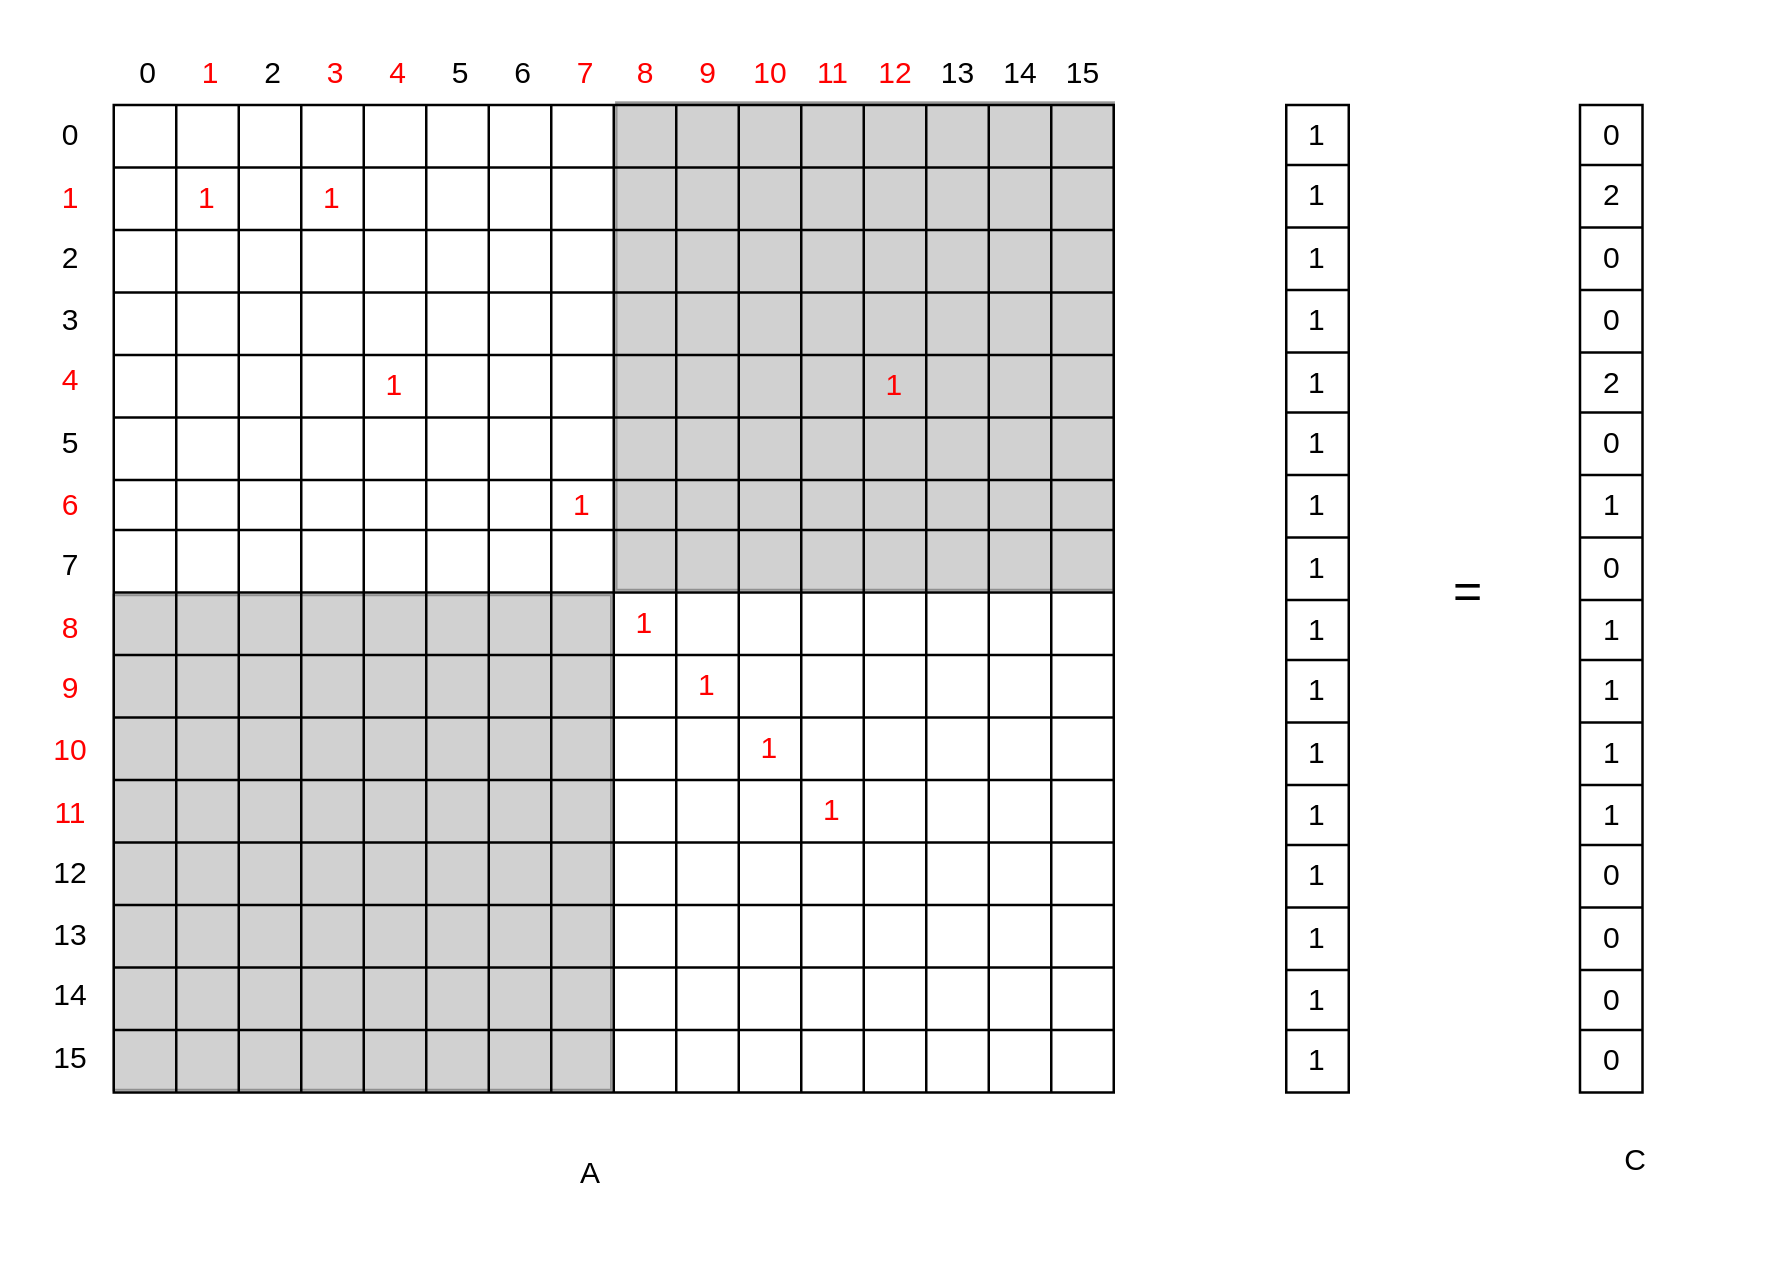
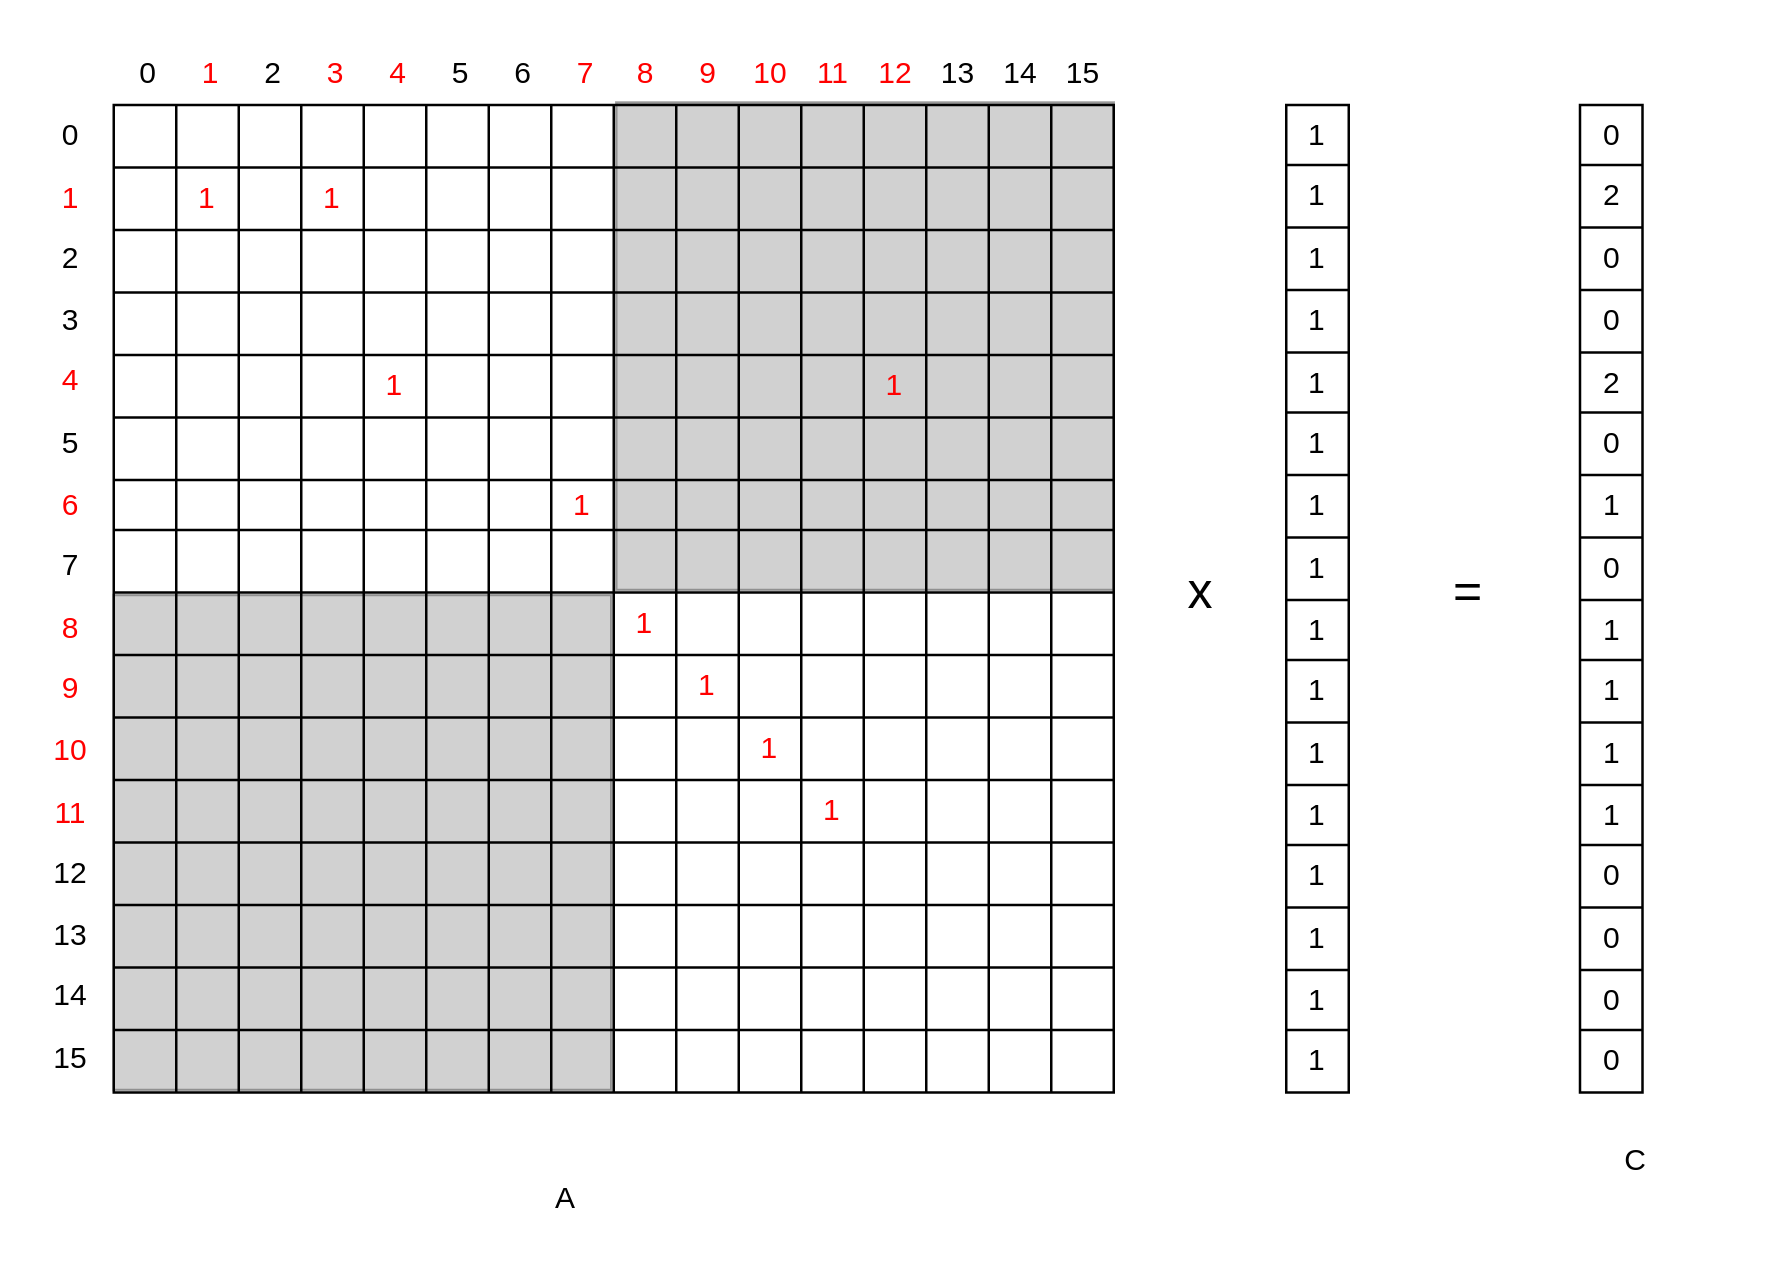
node "x": added
node "A": moved (591, 1174) -> (566, 1199)
